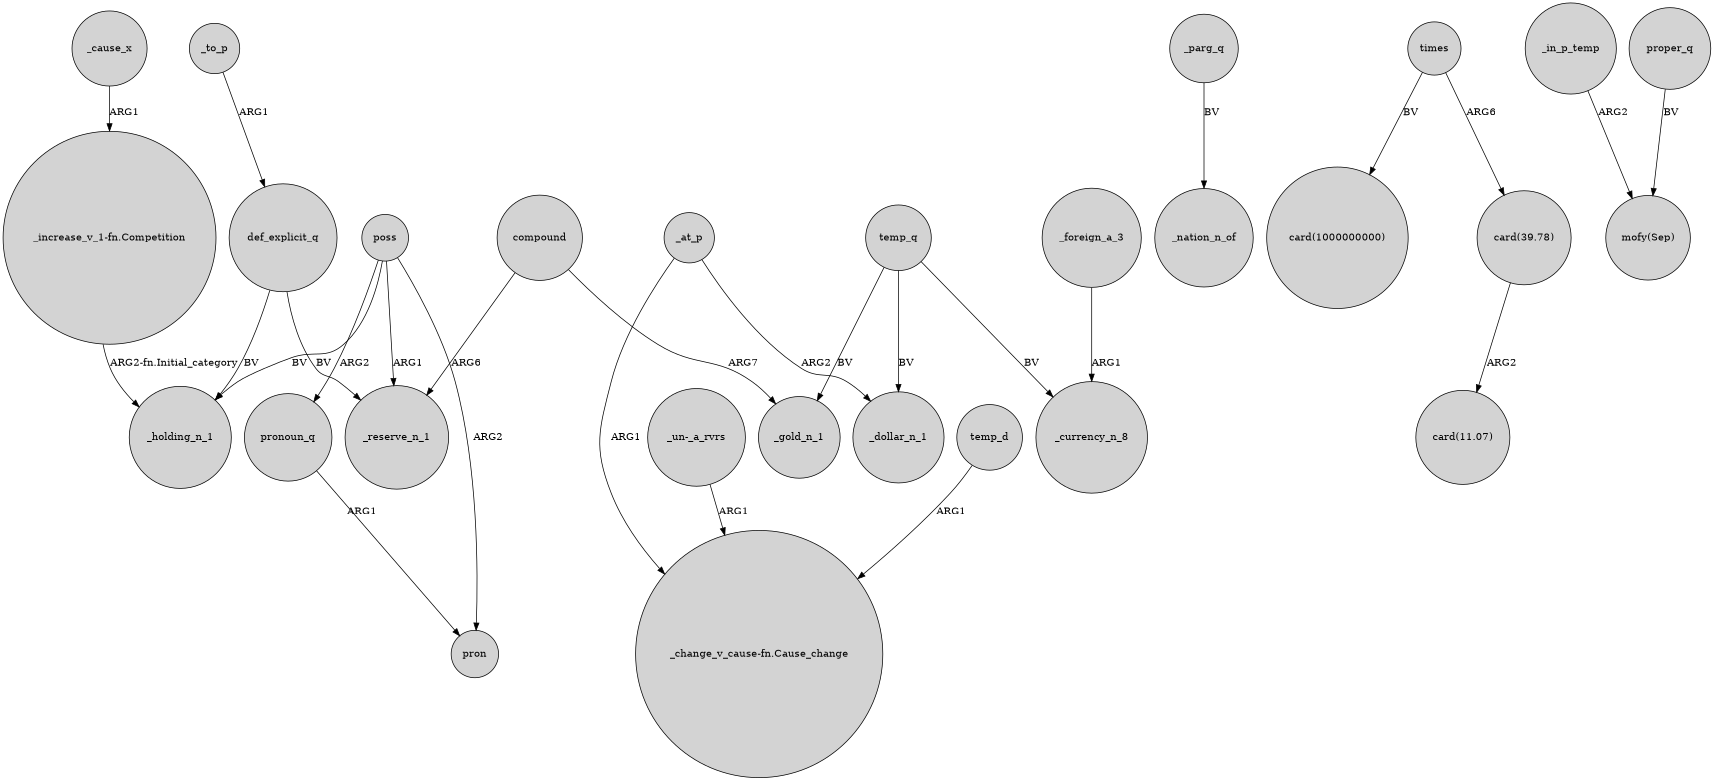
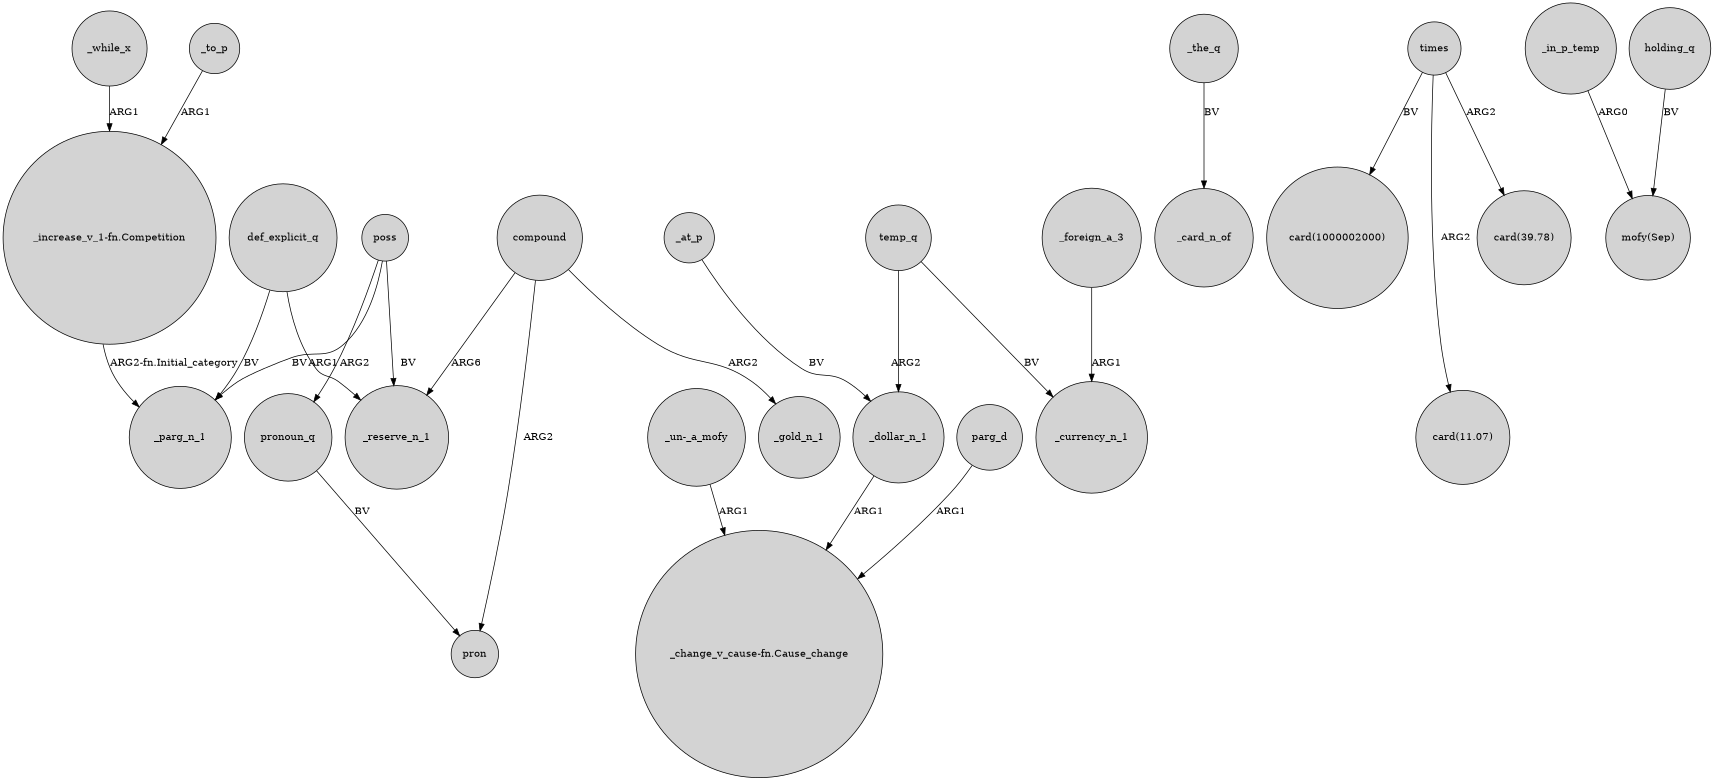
node "_cause_x": label "_cause_x" -> "_while_x"
node "_parg_q": label "_parg_q" -> "_the_q"
node "proper_q": label "proper_q" -> "holding_q"
edge "times" -> "card(39.78)": label "ARG6" -> "ARG2"
edge "_in_p_temp" -> "mofy(Sep)": label "ARG2" -> "ARG0"
edge "_to_p" -> "def_explicit_q": now "_to_p" -> "_increase_v_1-fn.Competition"
node "_nation_n_of": label "_nation_n_of" -> "_card_n_of"
node "card(1000000000)": label "card(1000000000)" -> "card(1000002000)"
edge "temp_q" -> "_gold_n_1": removed, label "BV"
edge "card(39.78)" -> "card(11.07)": now "times" -> "card(11.07)"
edge "def_explicit_q" -> "_reserve_n_1": label "BV" -> "ARG1"
edge "poss" -> "_reserve_n_1": label "ARG1" -> "BV"
edge "compound" -> "_gold_n_1": label "ARG7" -> "ARG2"
edge "_at_p" -> "_dollar_n_1": label "ARG2" -> "BV"
edge "temp_q" -> "_dollar_n_1": label "BV" -> "ARG2"
edge "_at_p" -> "_change_v_cause-fn.Cause_change": now "_dollar_n_1" -> "_change_v_cause-fn.Cause_change"
edge "poss" -> "pron": now "compound" -> "pron"
node "_holding_n_1": label "_holding_n_1" -> "_parg_n_1"
node "_un-_a_rvrs": label "_un-_a_rvrs" -> "_un-_a_mofy"
node "temp_d": label "temp_d" -> "parg_d"
node "_currency_n_8": label "_currency_n_8" -> "_currency_n_1"
edge "pronoun_q" -> "pron": label "ARG1" -> "BV"
